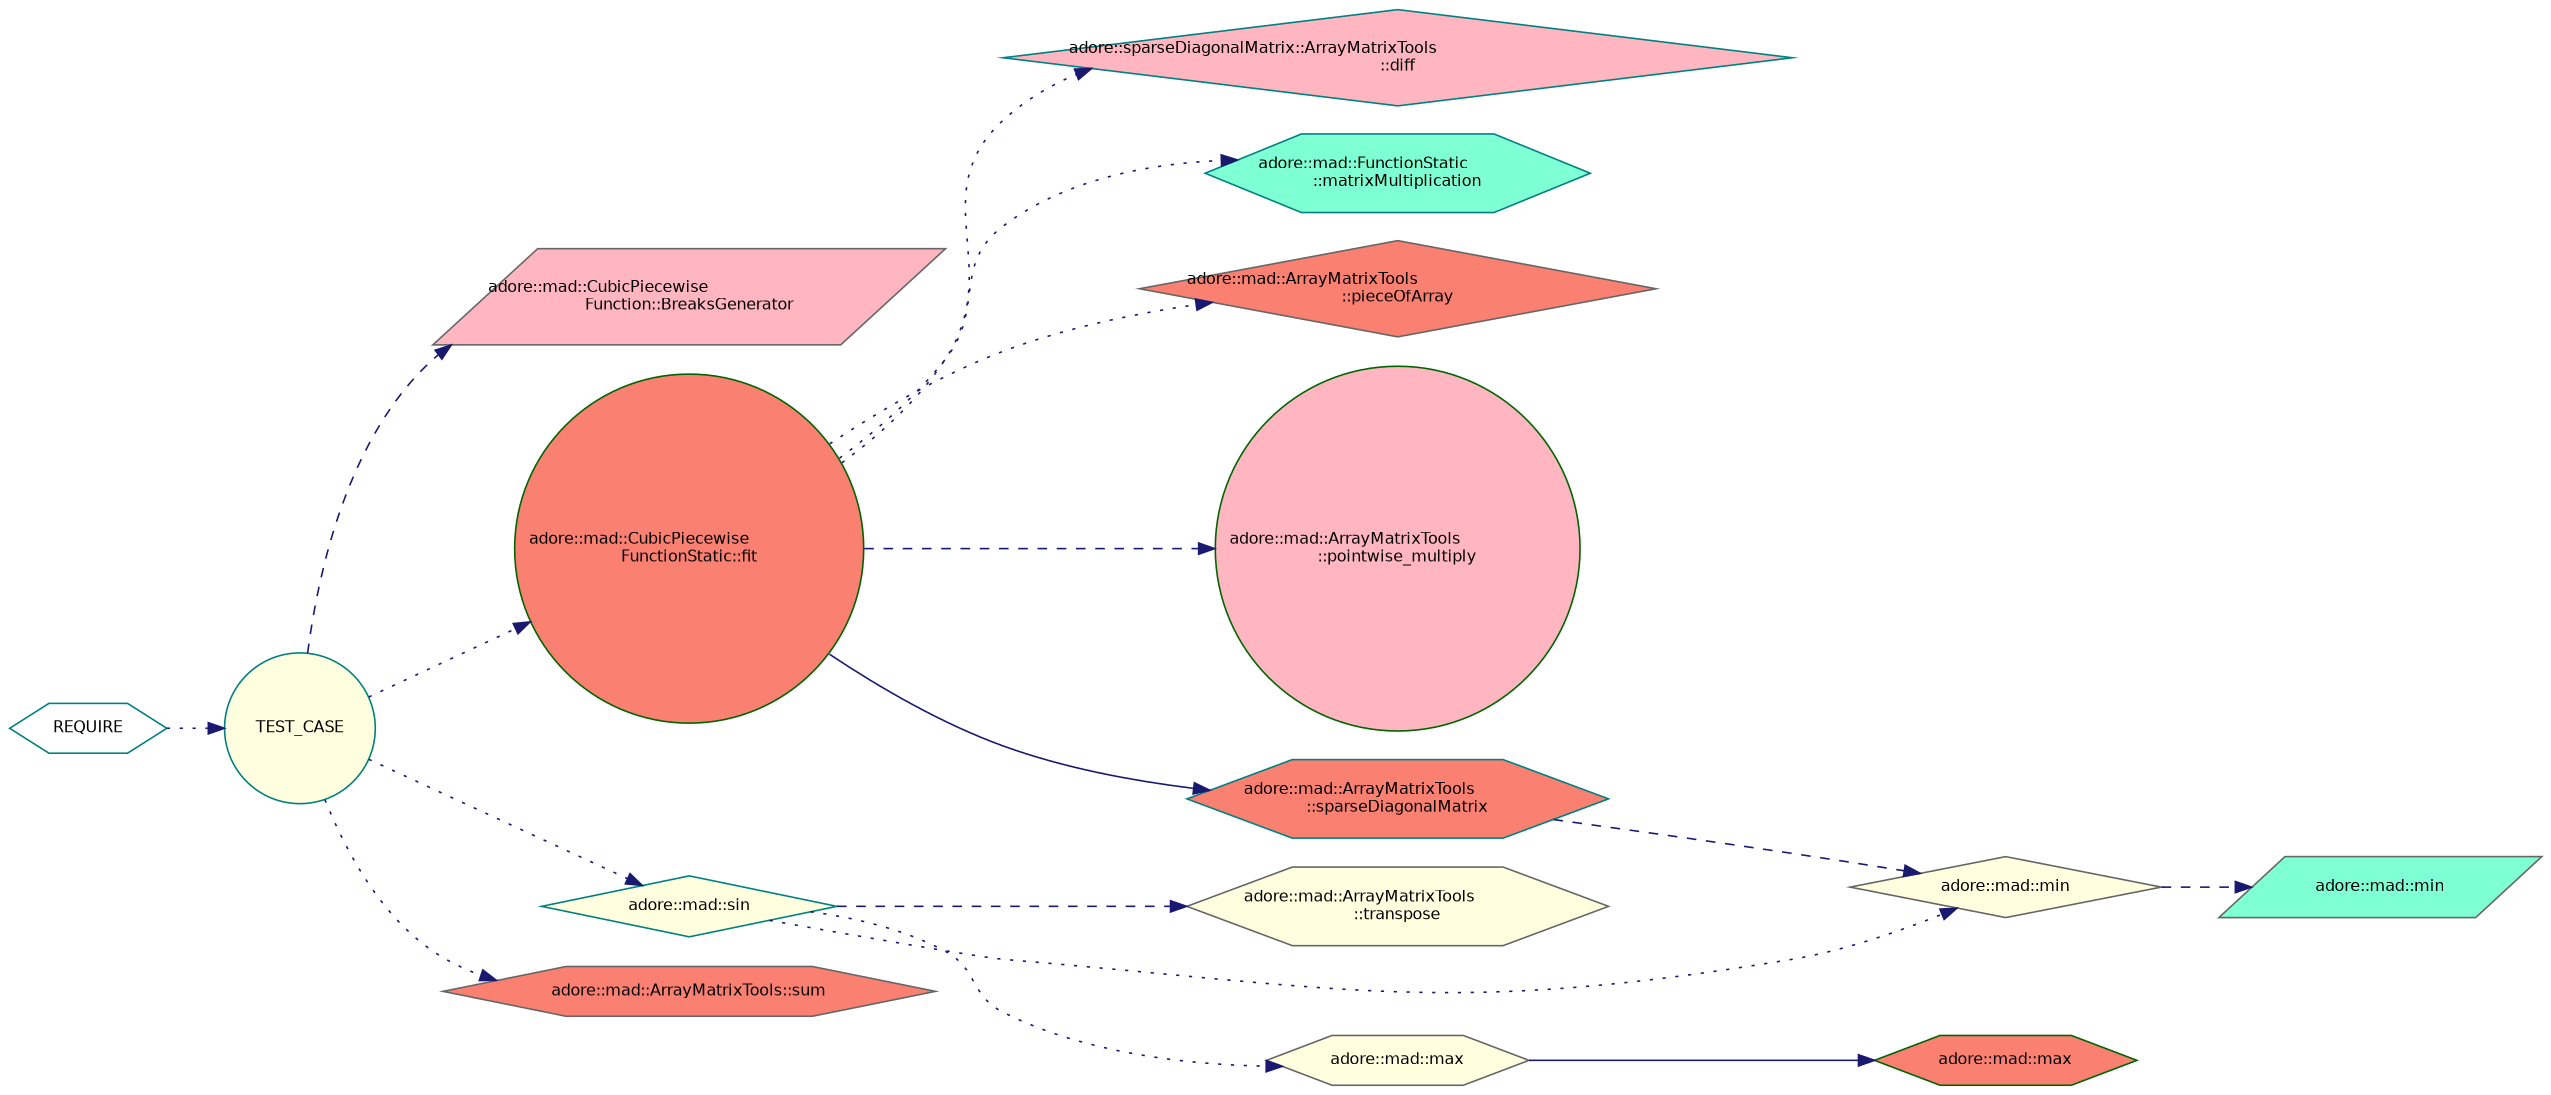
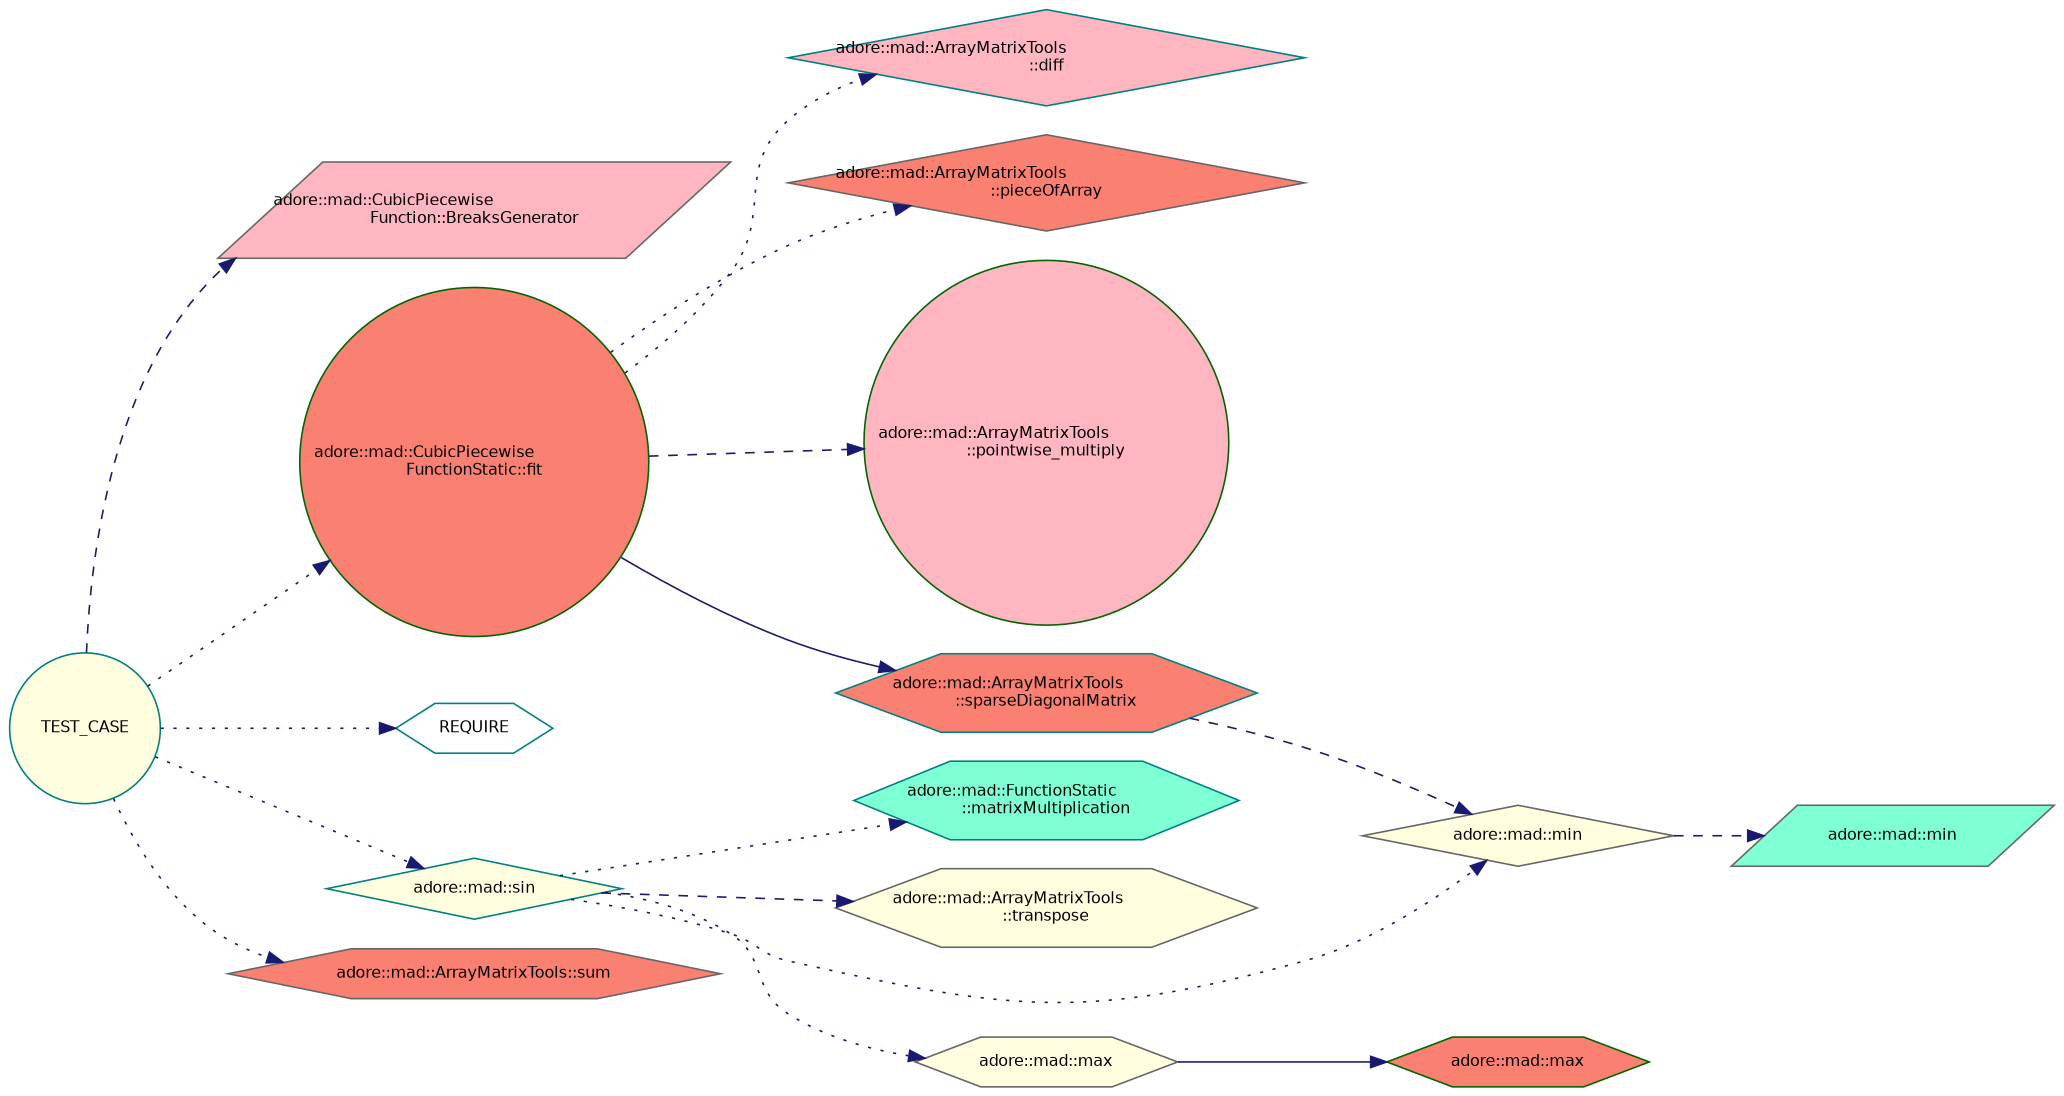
node "adore::sparseDiagonalMatrix::ArrayMatrixTools ::diff": label "adore::sparseDiagonalMatrix::ArrayMatrixTools ::diff" -> "adore::mad::ArrayMatrixTools ::diff"
edge "adore::mad::CubicPiecewise FunctionStatic::fit" -> "adore::mad::FunctionStatic ::matrixMultiplication": now "adore::mad::sin" -> "adore::mad::FunctionStatic ::matrixMultiplication"
edge "REQUIRE" -> "TEST_CASE": reversed
